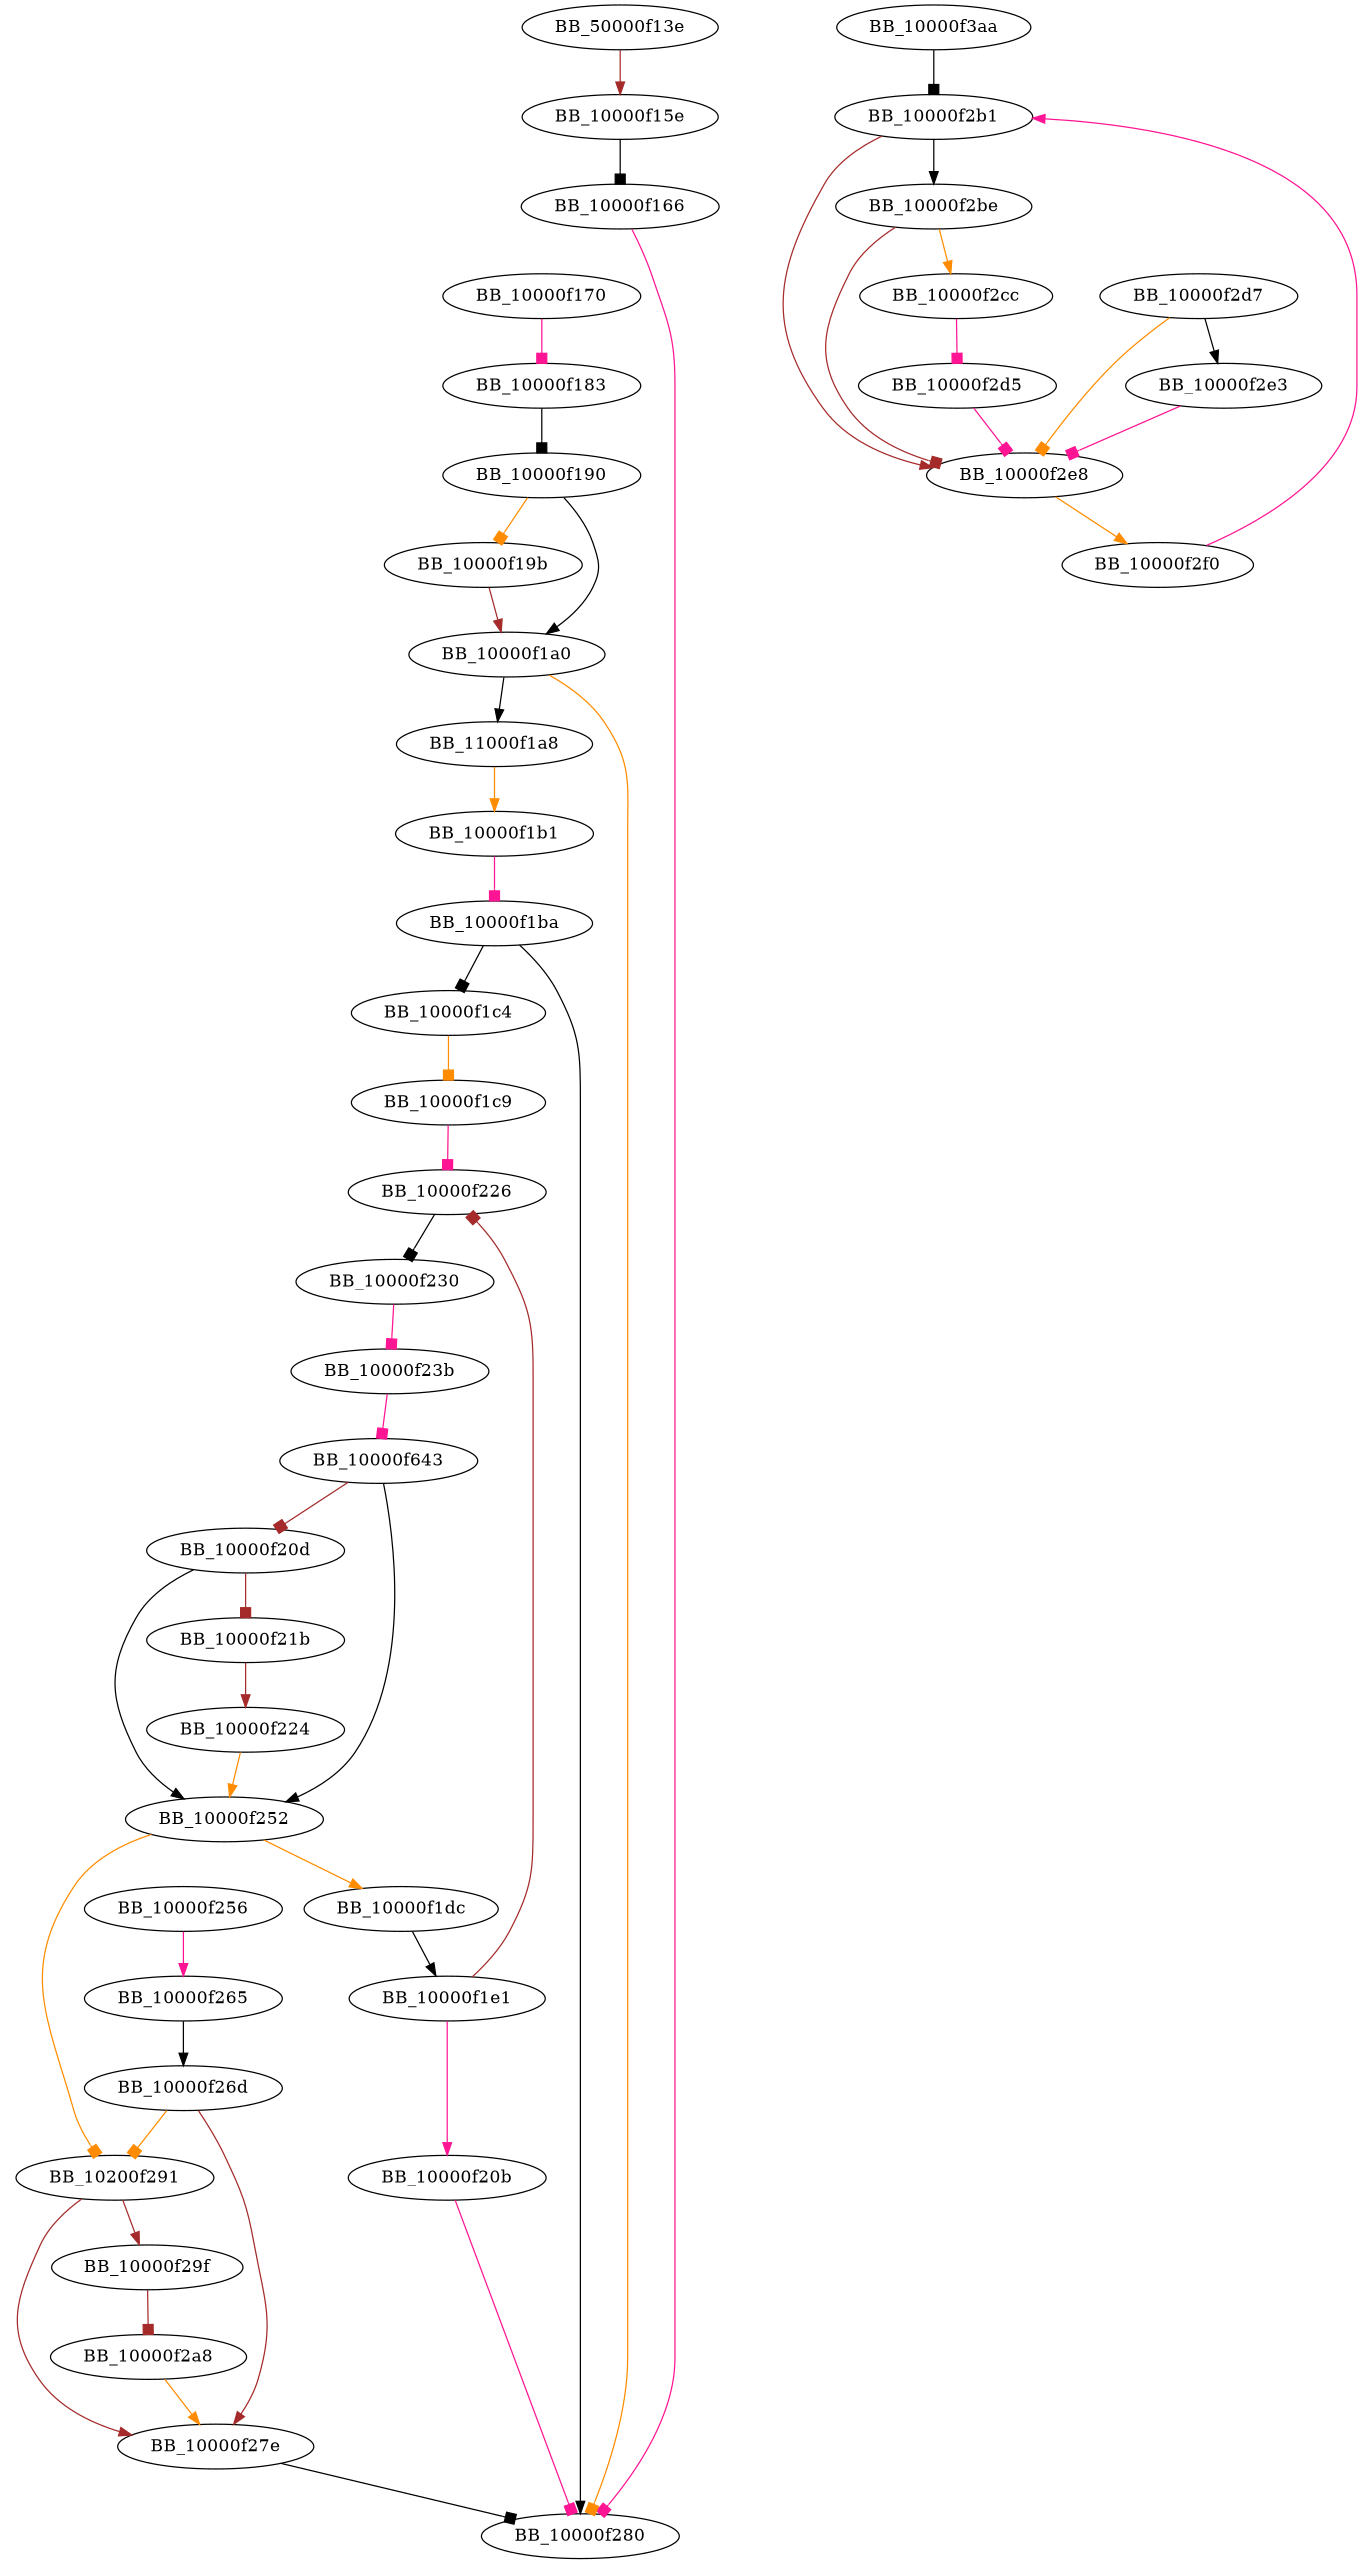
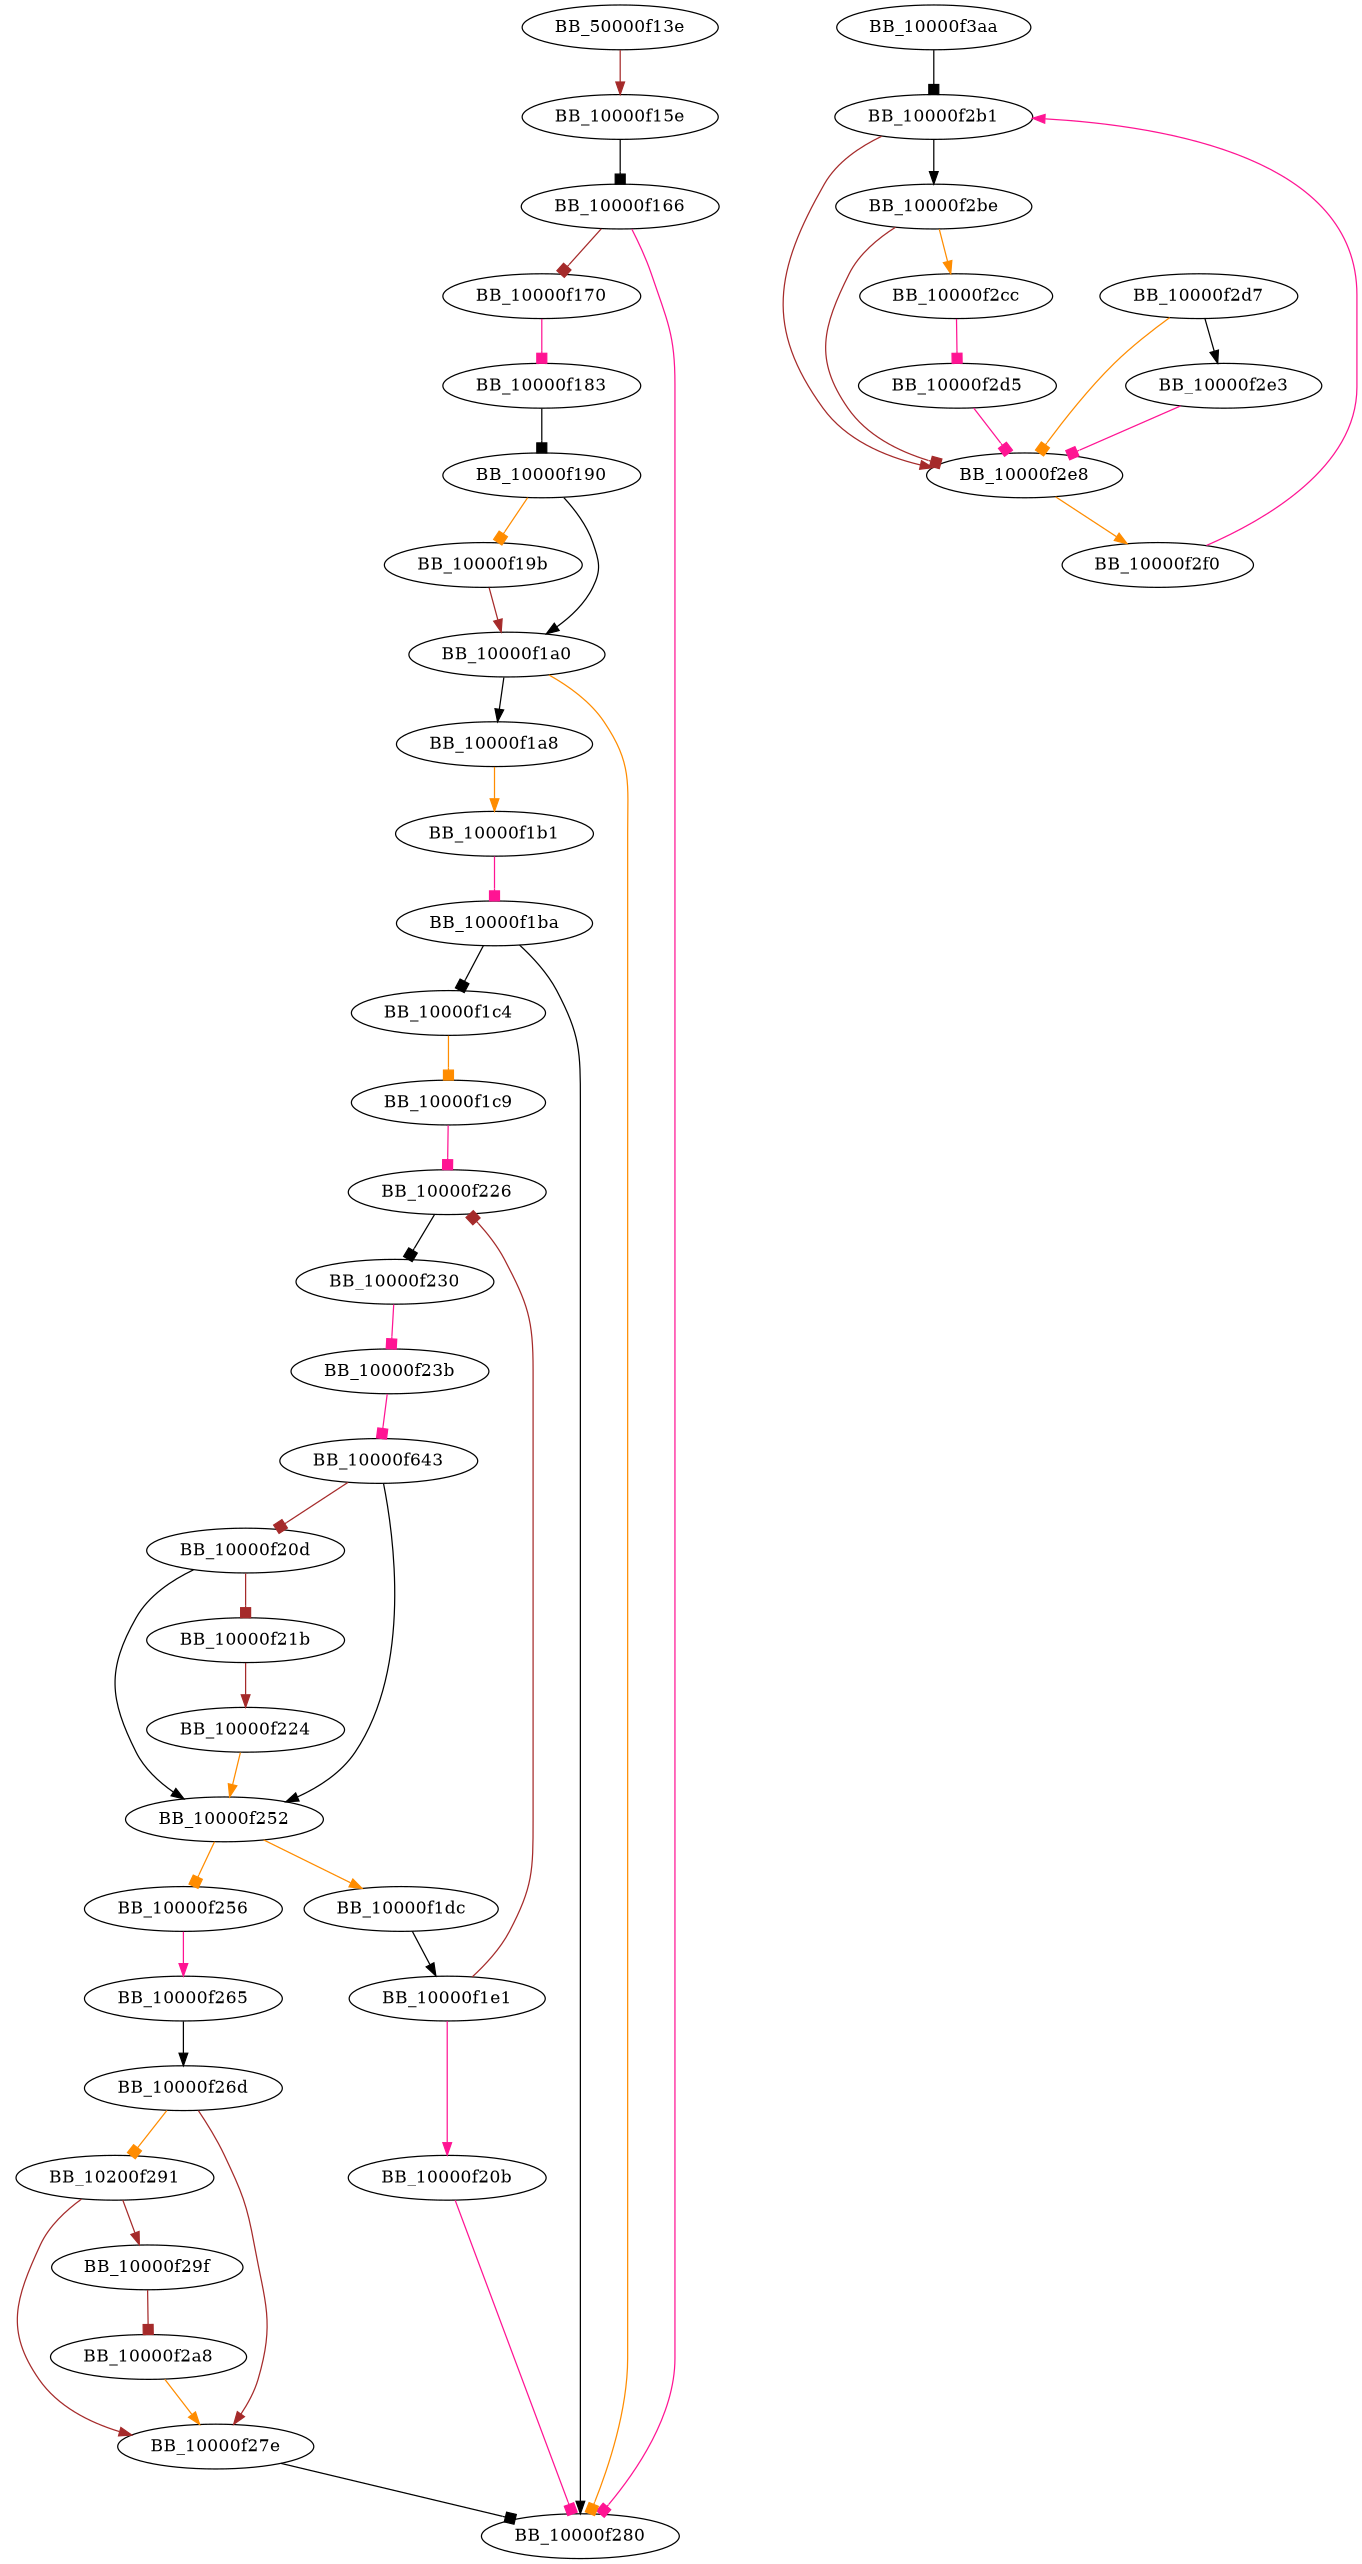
edge "BB_10000f166" -> "BB_10000f170": added
node "BB_11000f1a8": label "BB_11000f1a8" -> "BB_10000f1a8"
edge "BB_10000f252" -> "BB_10200f291": now "BB_10000f252" -> "BB_10000f256"
